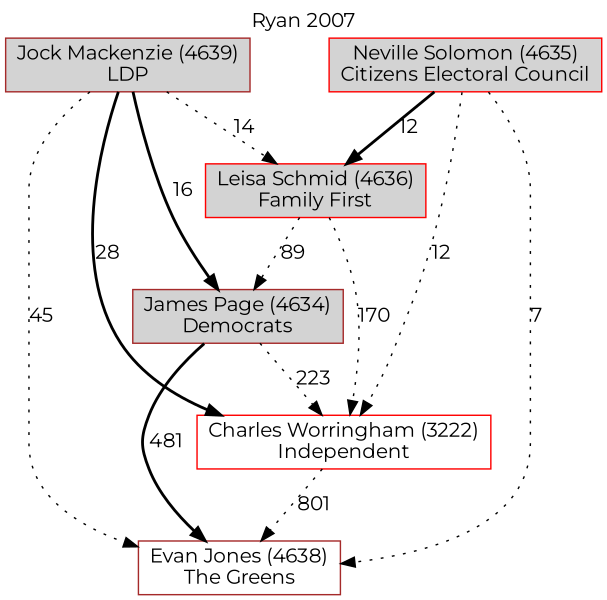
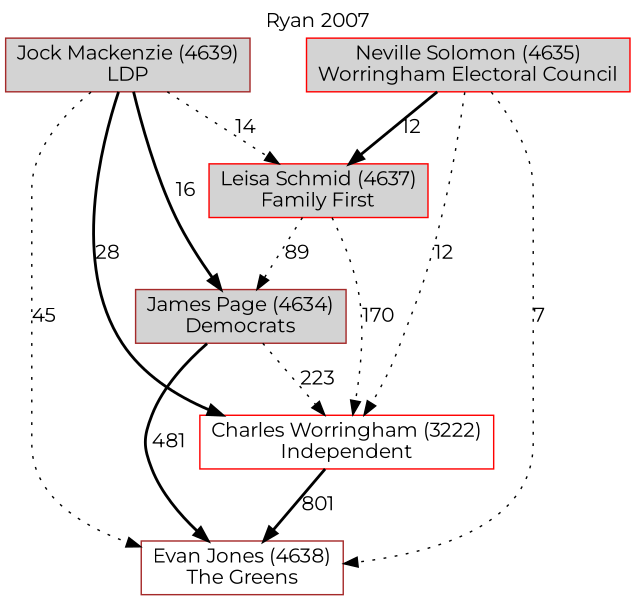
node "Neville Solomon (4635) Citizens Electoral Council": label "Neville Solomon (4635) Citizens Electoral Council" -> "Neville Solomon (4635) Worringham Electoral Council"
node "Leisa Schmid (4636) Family First": label "Leisa Schmid (4636) Family First" -> "Leisa Schmid (4637) Family First"
edge "Charles Worringham (3222) Independent" -> "Evan Jones (4638) The Greens": style dotted -> bold
